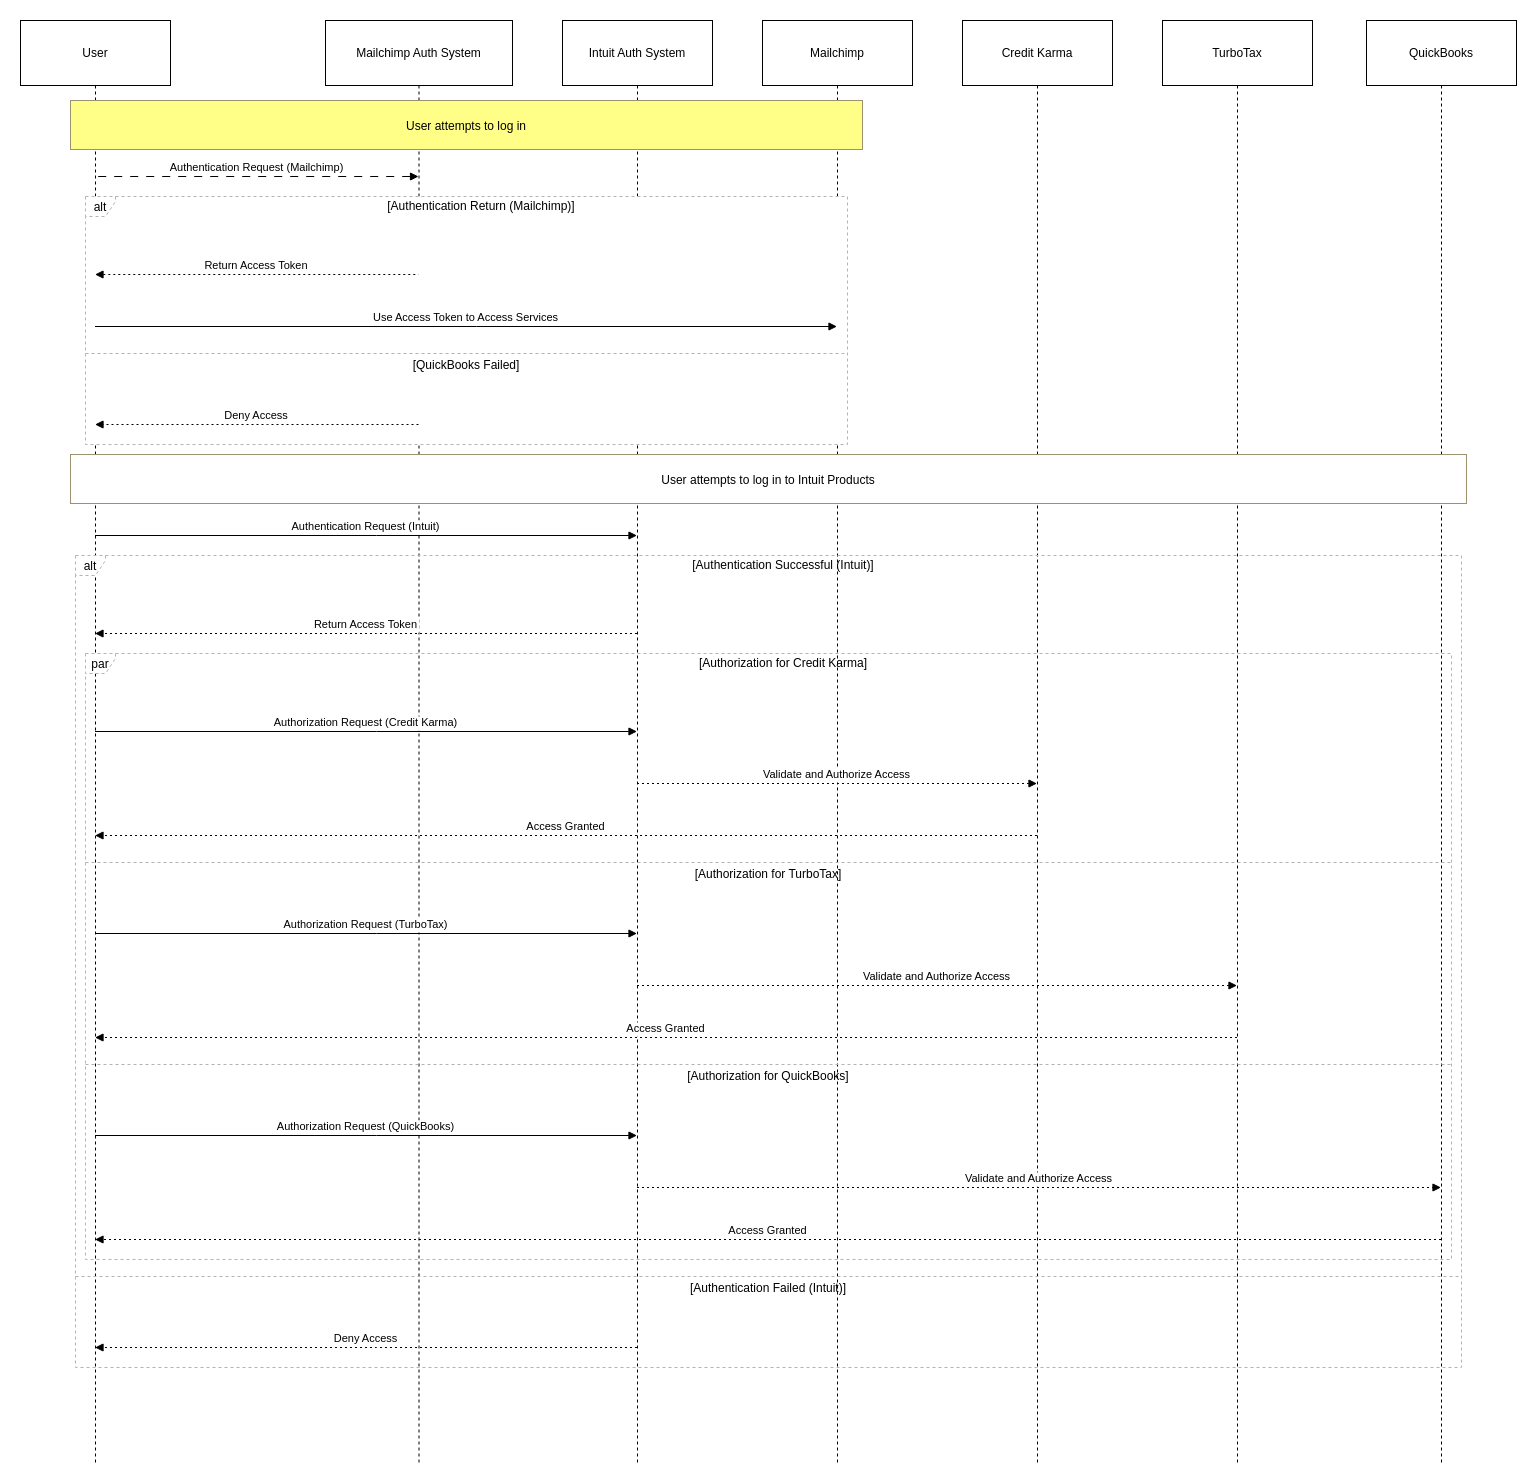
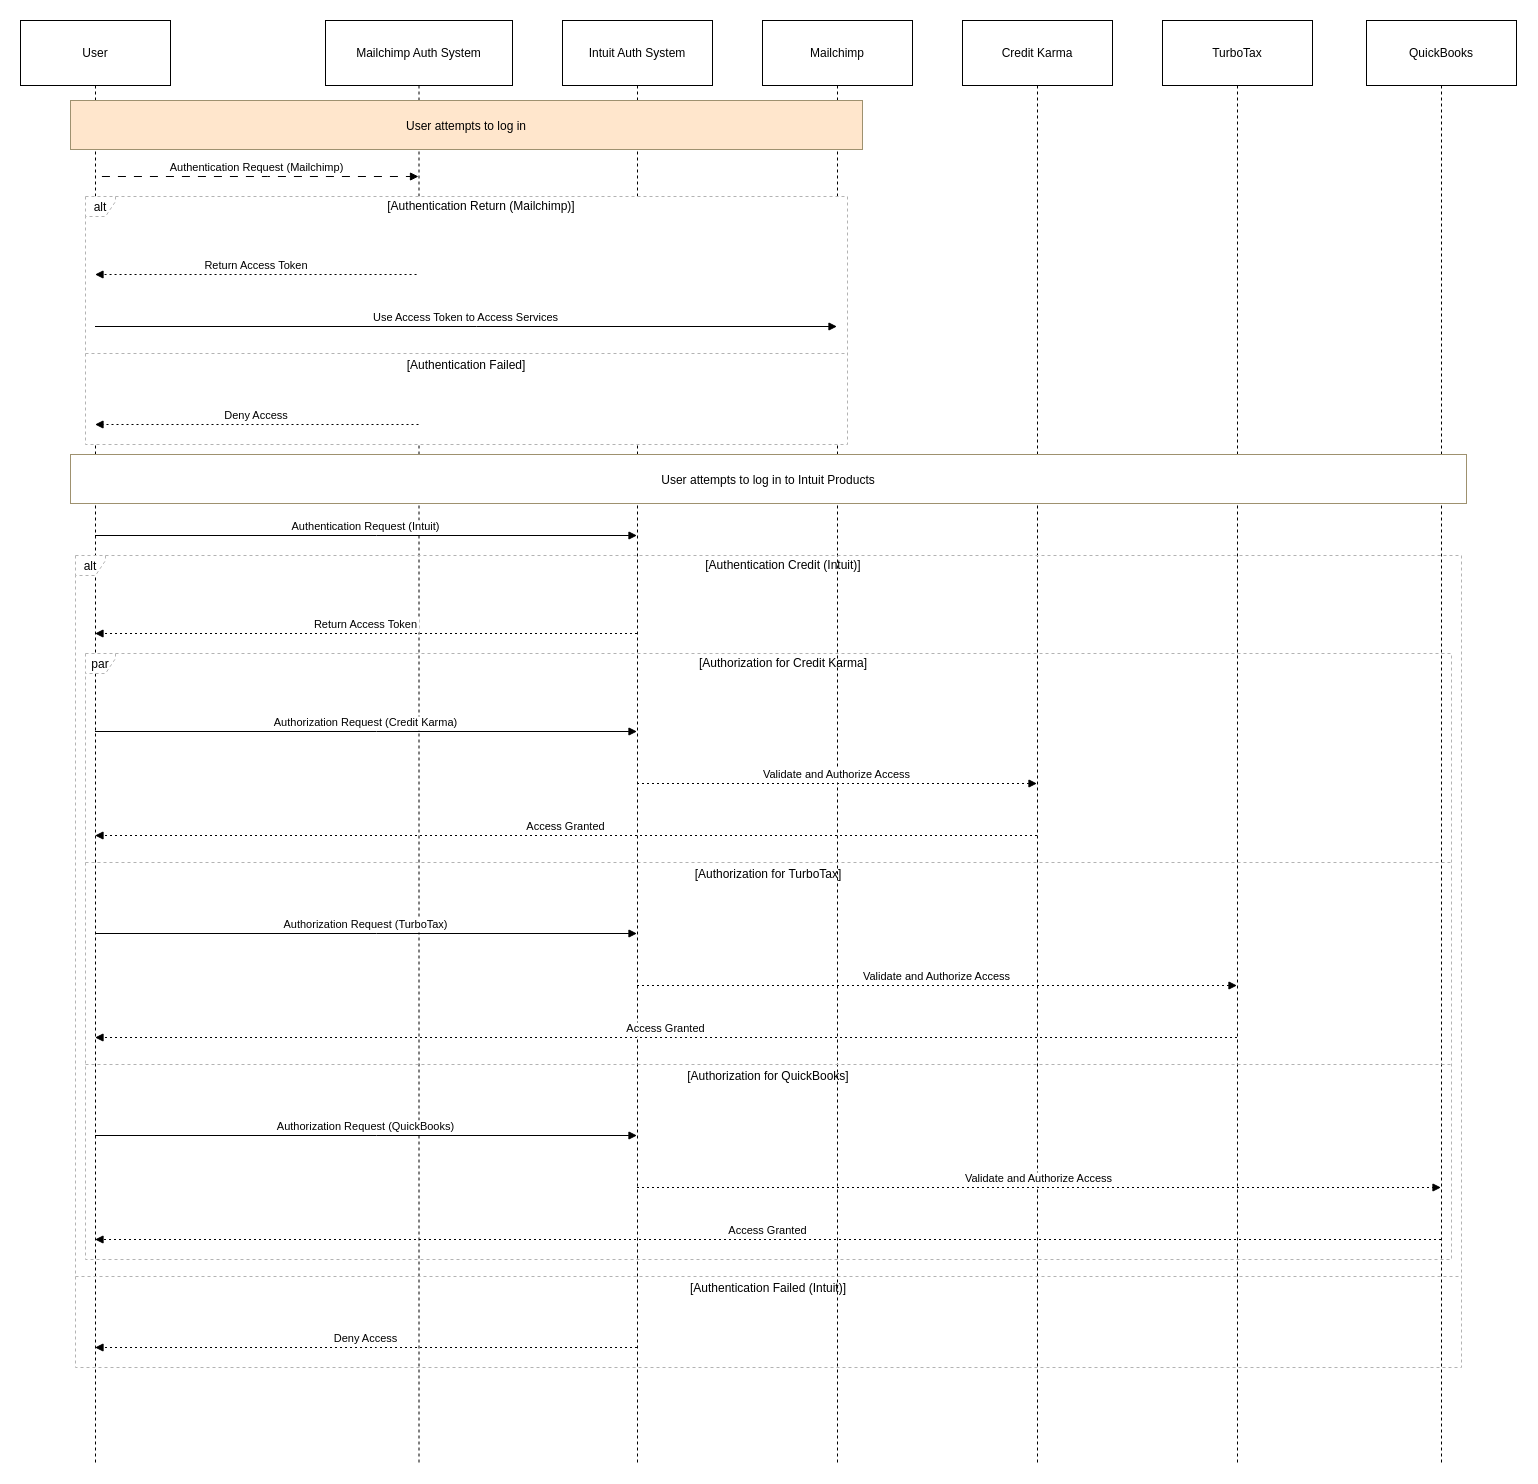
node "User attempts to log in": fillcolor #ffff88 -> #ffe6cc
node "[QuickBooks Failed]": label "[QuickBooks Failed]" -> "[Authentication Failed]"
node "[Authentication Successful (Intuit)]": label "[Authentication Successful (Intuit)]" -> "[Authentication Credit (Intuit)]"
